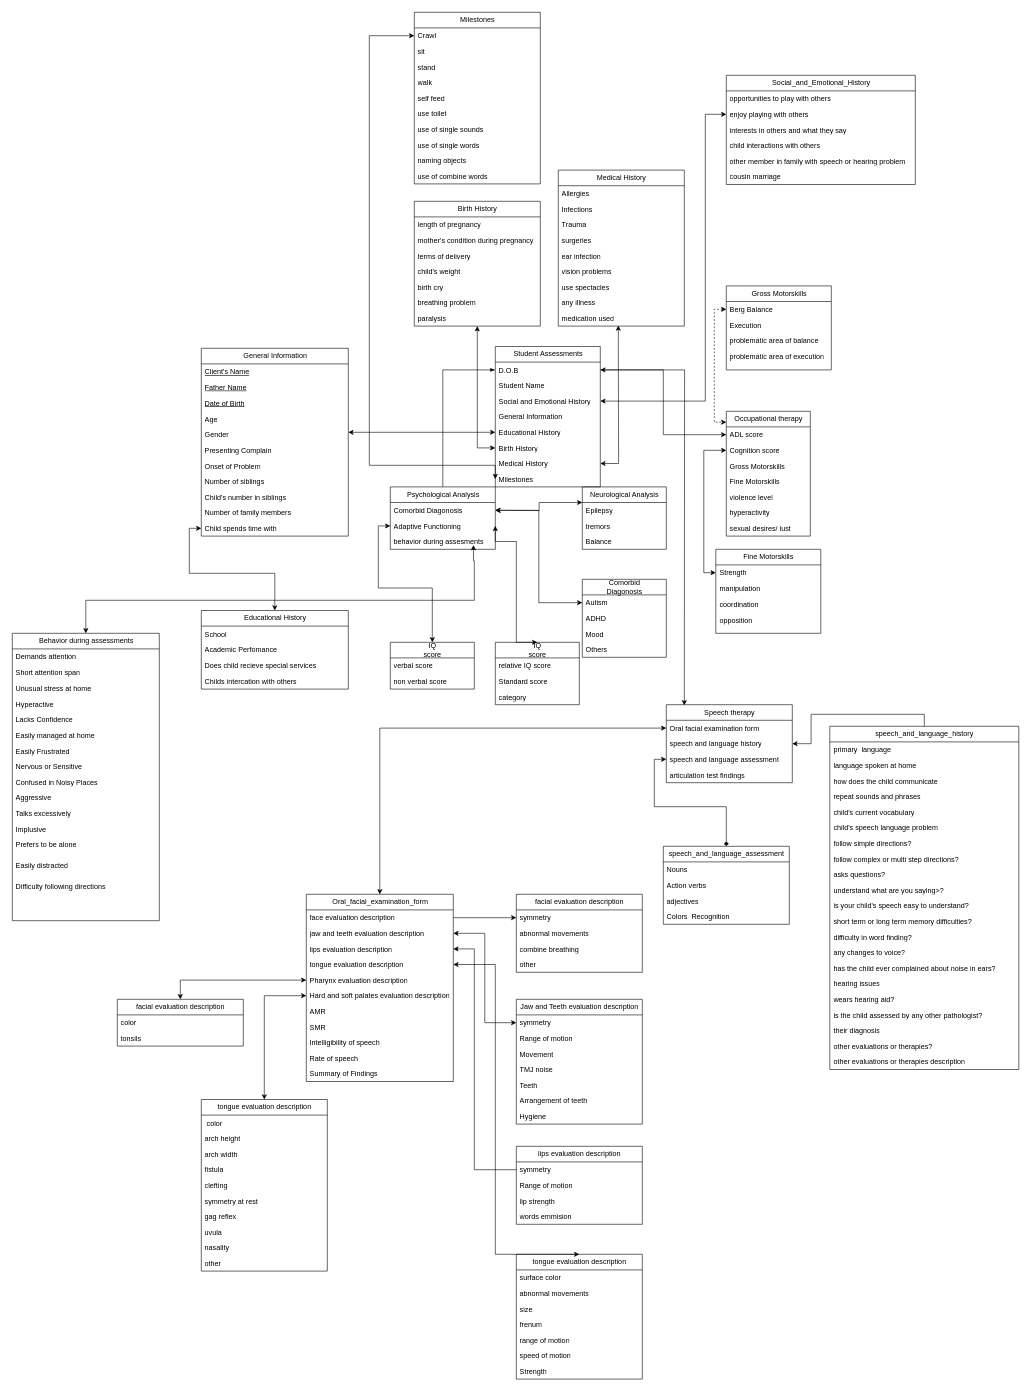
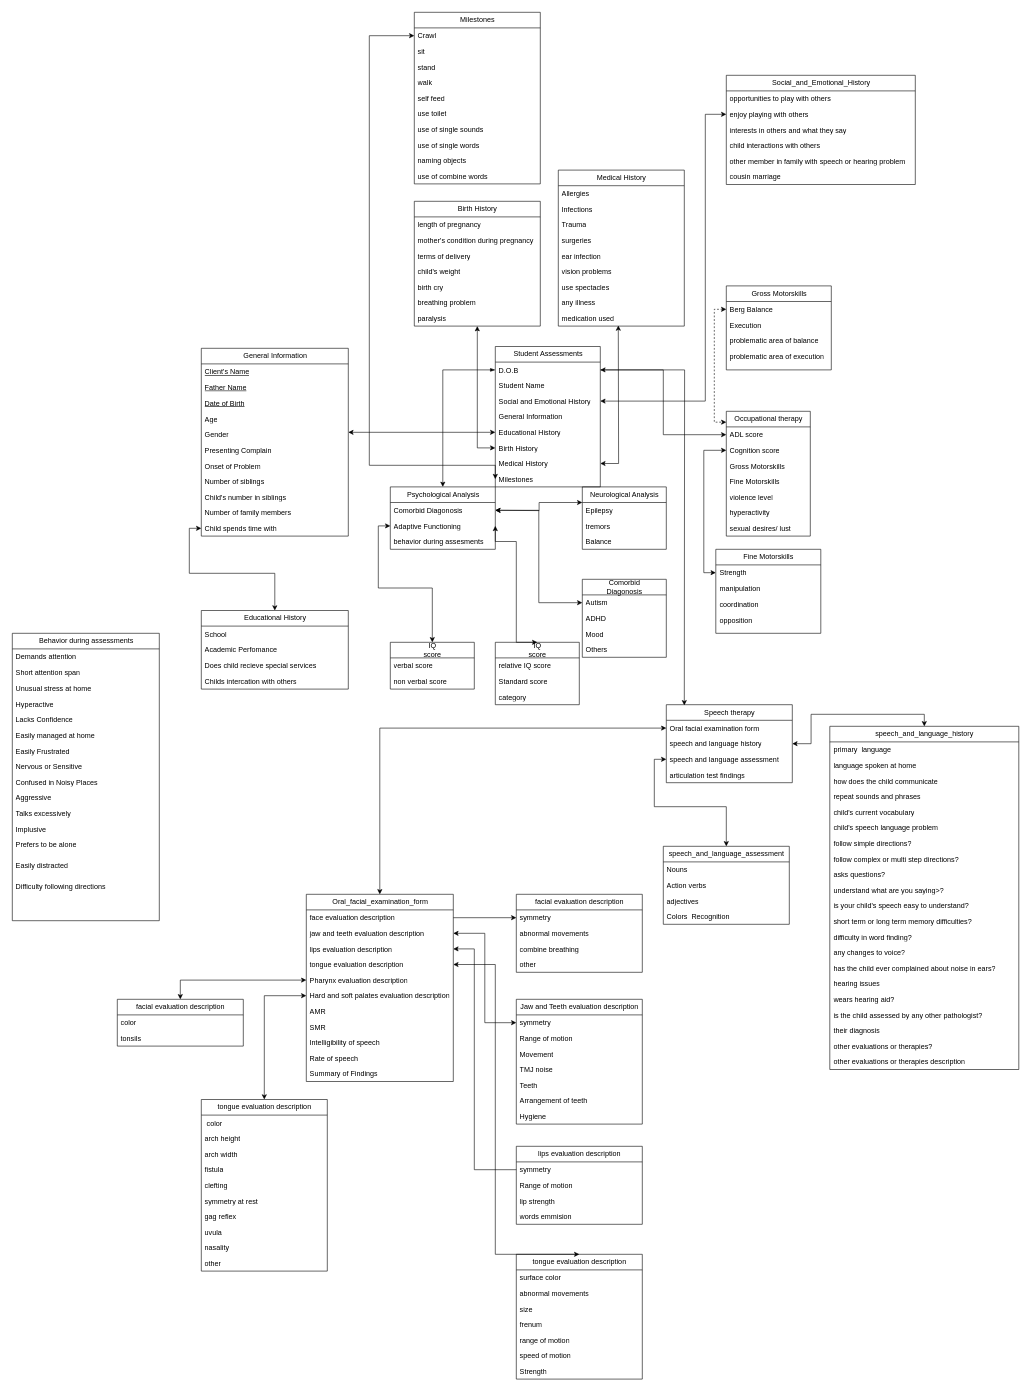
edge "Psychological Analysis" -> "D.O.B": arrowhead none -> classic
edge "behavior during assesments" -- "Behavior during assessments": removed
edge "speech_and_language_history" -> "speech and language history": arrowhead none -> classic
edge "speech and language assessment" -- "speech_and_language_assessment": arrowhead diamond -> classic
